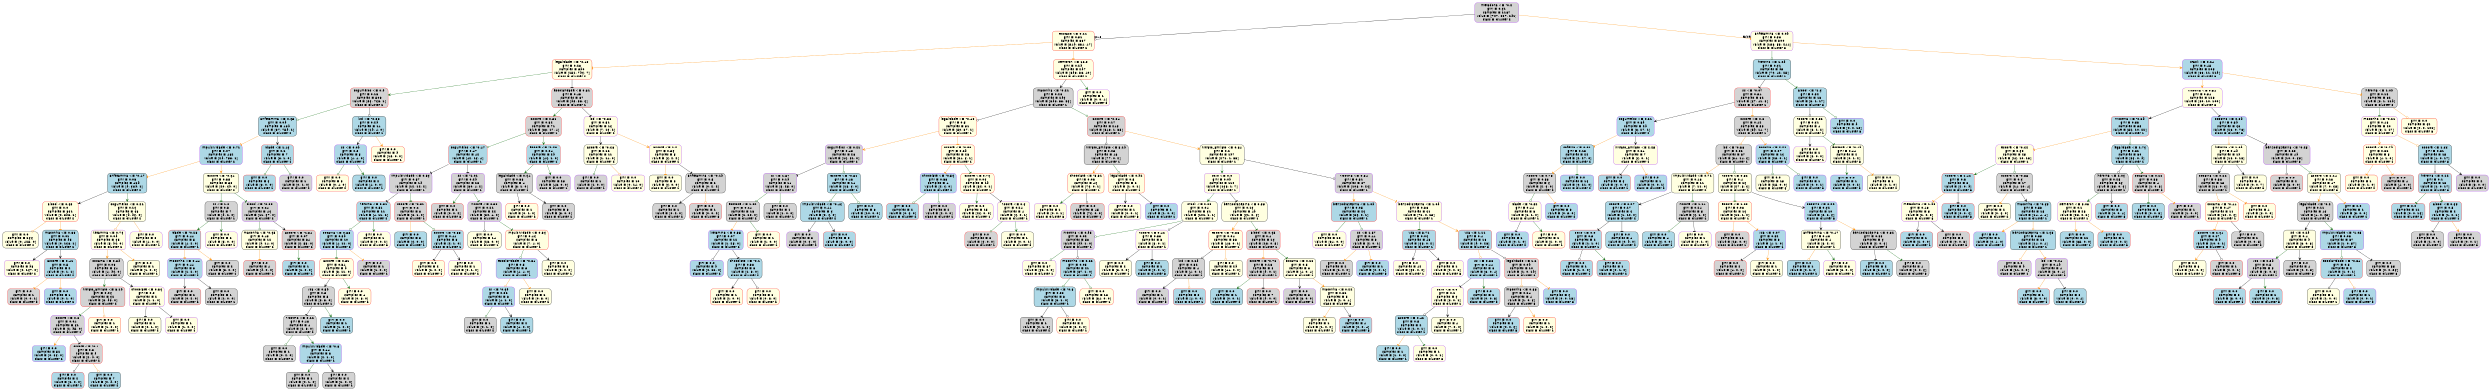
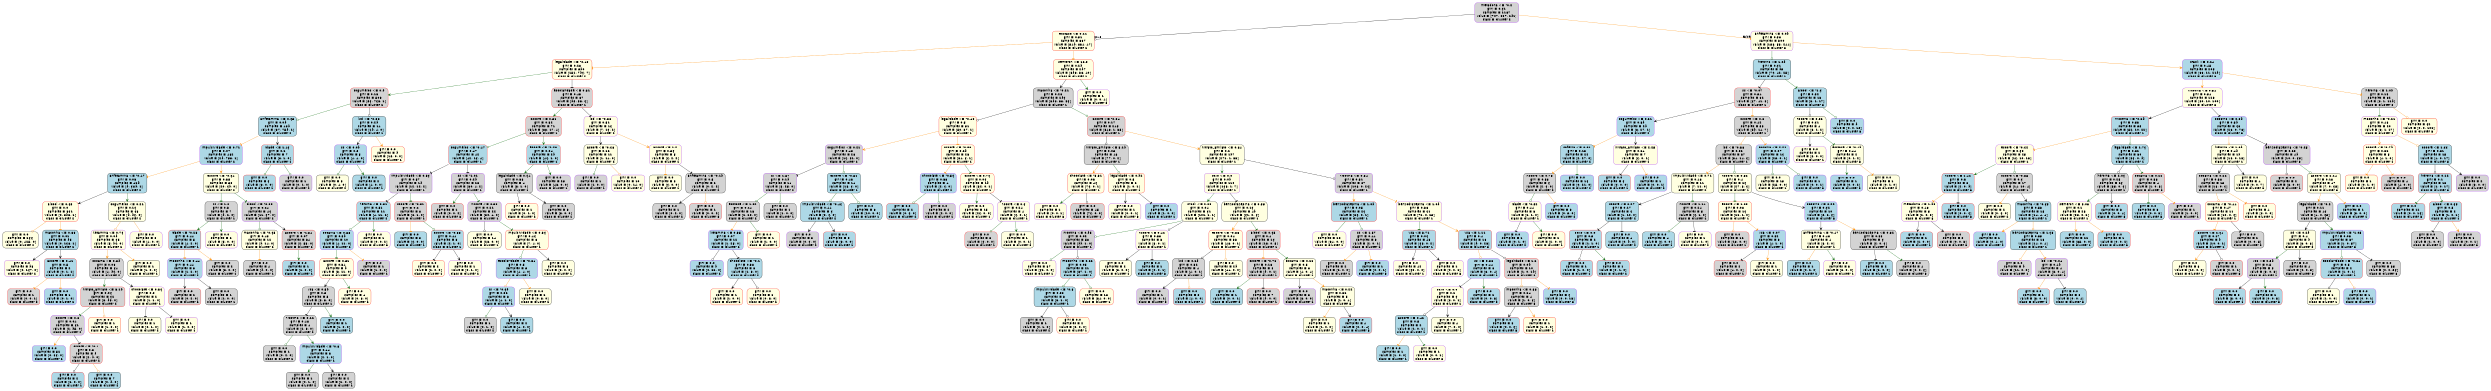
node "gini = 0.0 samples = 3 value = [0, 4, 0] class = Cluster 2": color red -> black
node "gini = 0.0 samples = 15 value = [25, 0, 0] class = Cluster 6": label "gini = 0.0 samples = 15 value = [25, 0, 0] class = Cluster 6" -> "gini = 0.0 samples = 15 value = [25, 0, 0] class = Cluster 1"
node "gini = 0.0 samples = 4 value = [9, 0, 0] class = Cluster 1": color red -> black
